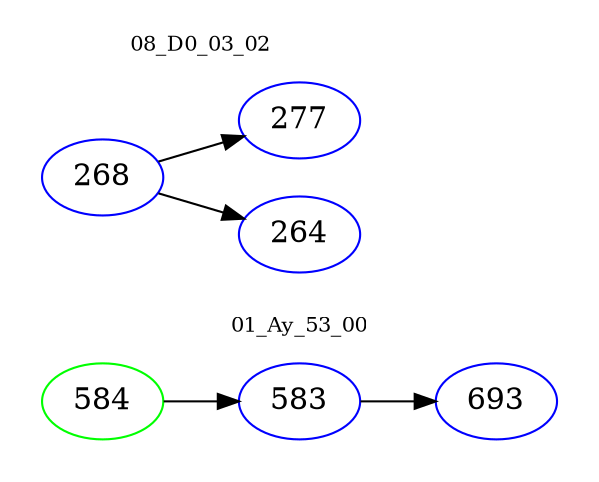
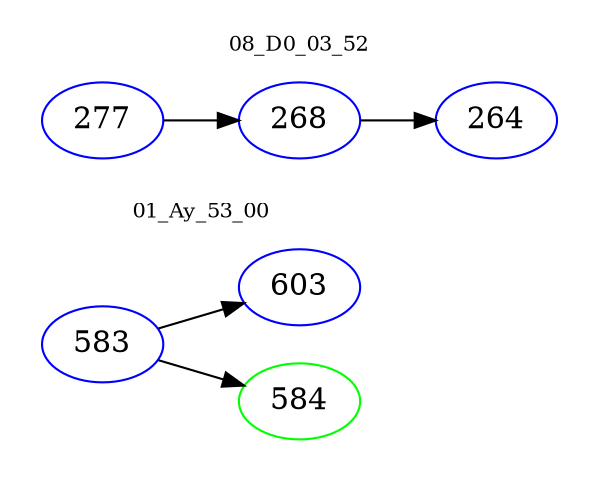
cluster "08_D0_03_02": label "08_D0_03_02" -> "08_D0_03_52"
edge "268" -> "277": reversed
edge "584" -> "583": reversed
node "693": label "693" -> "603"
